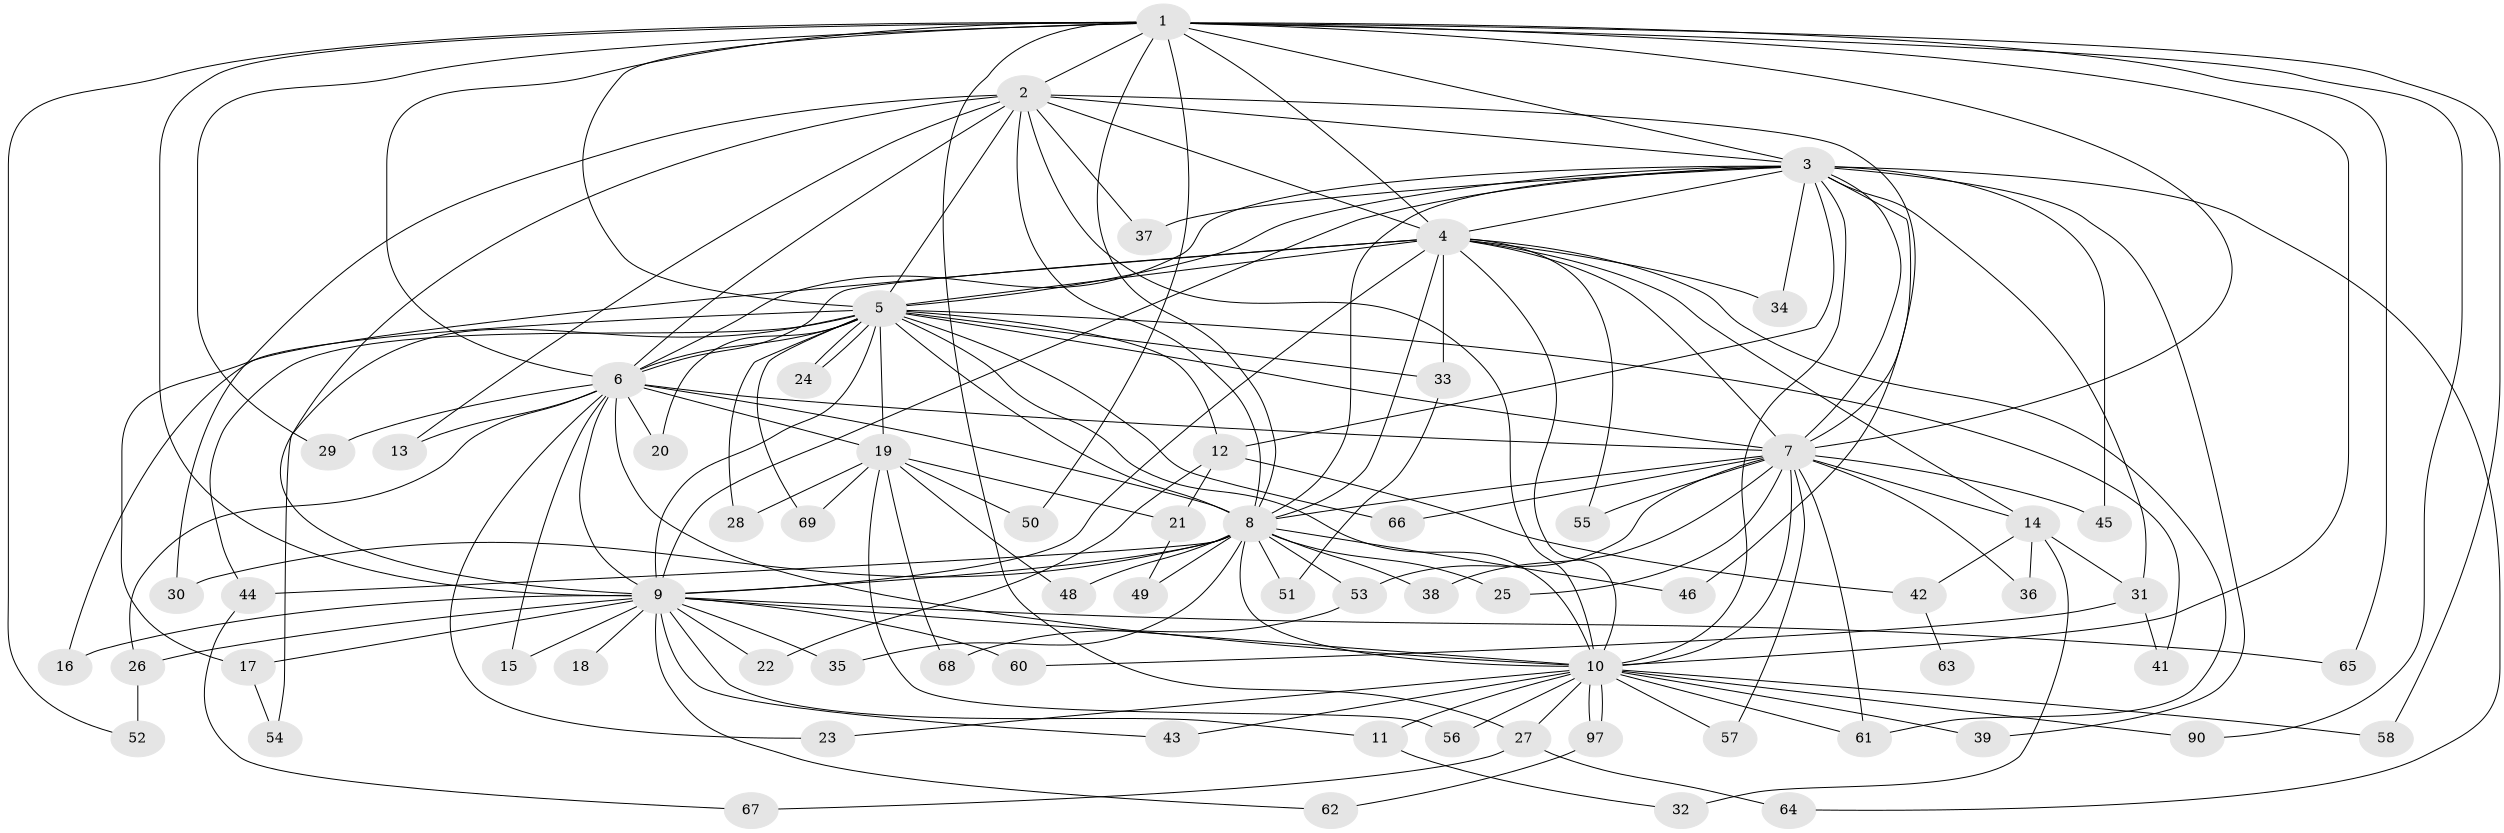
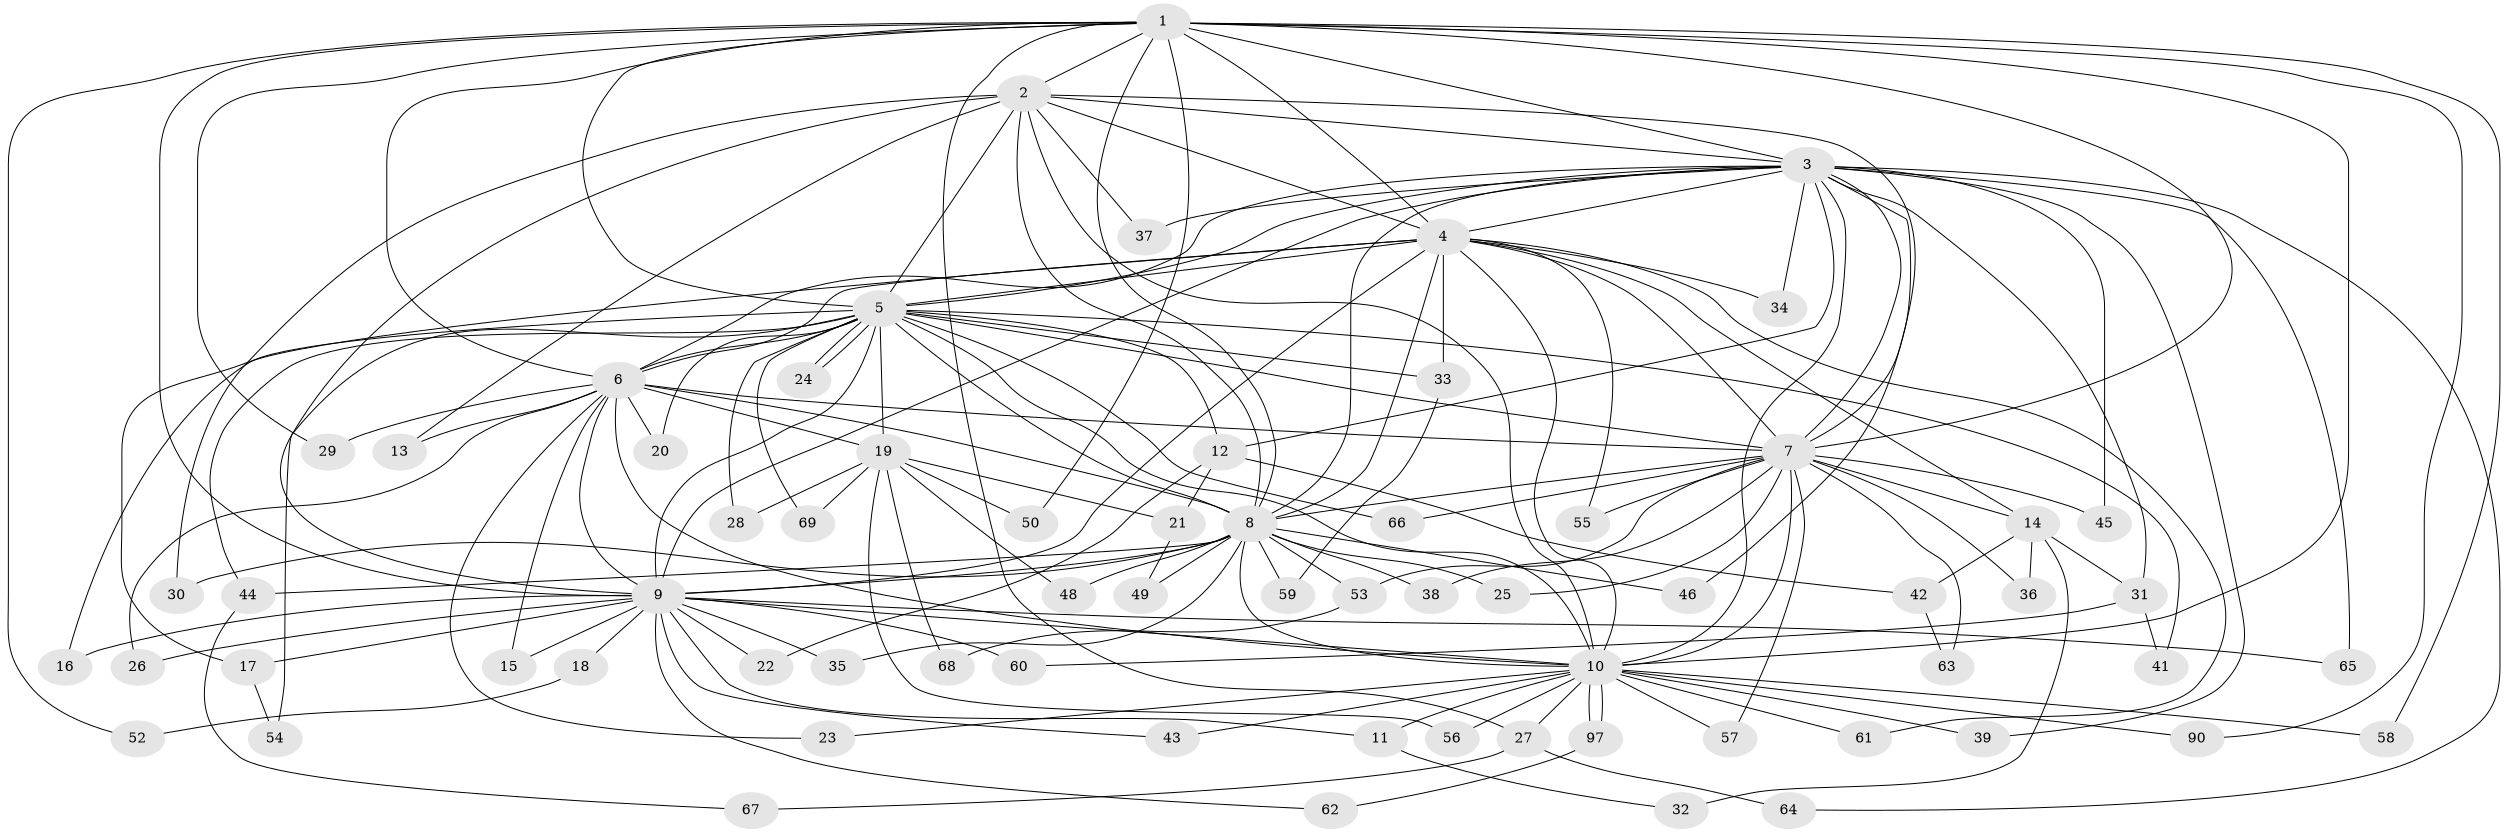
edge "1" -- "65": now "3" -- "65"
edge "2" -- "6": removed
node "51": label "51" -> "59"
edge "7" -- "61": now "7" -- "63"
edge "26" -- "52": now "18" -- "52"
